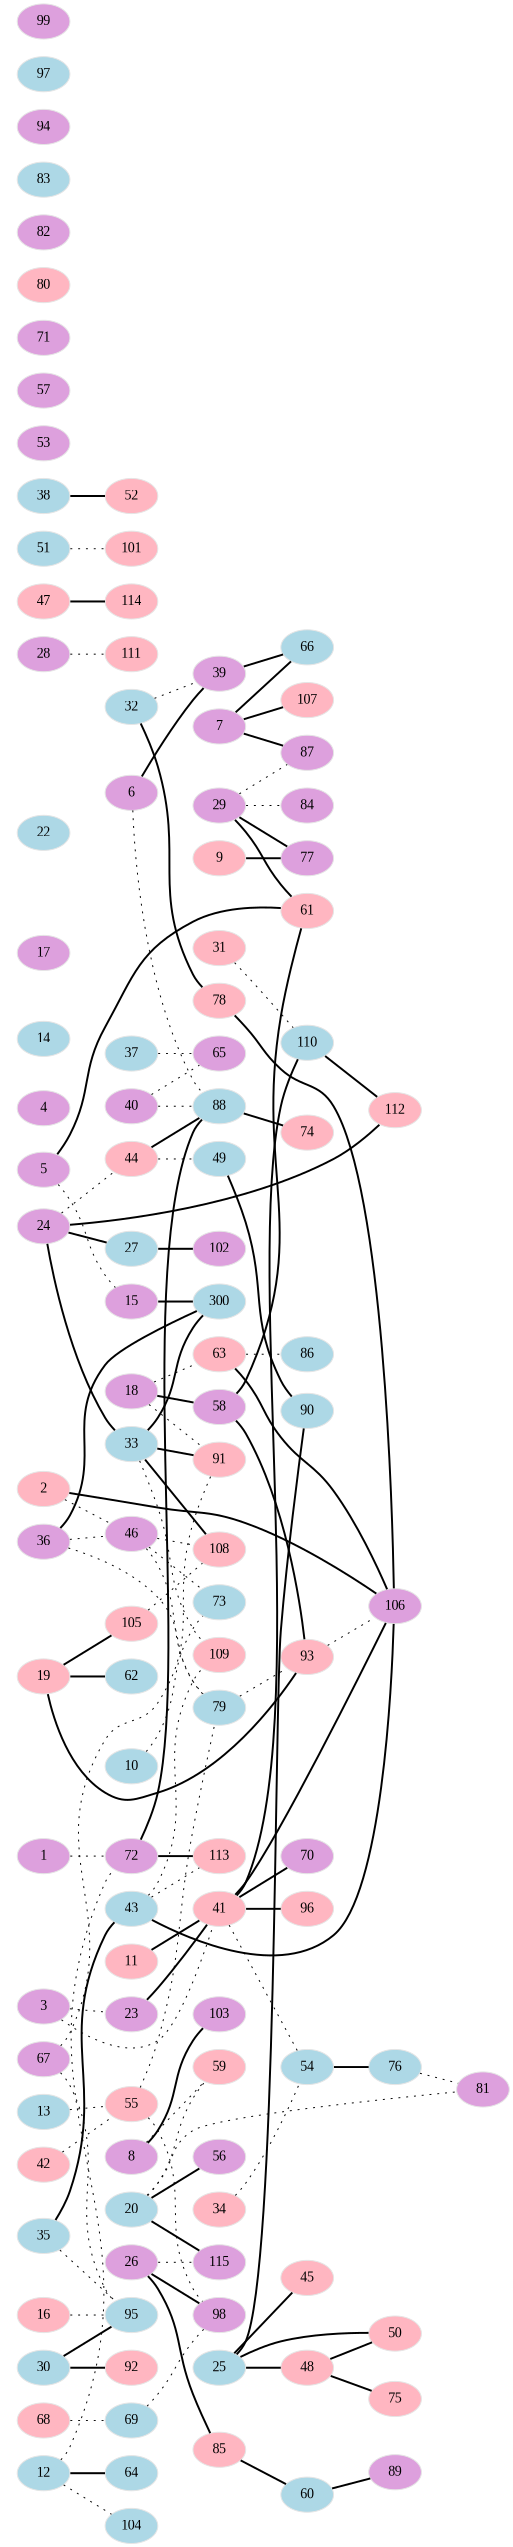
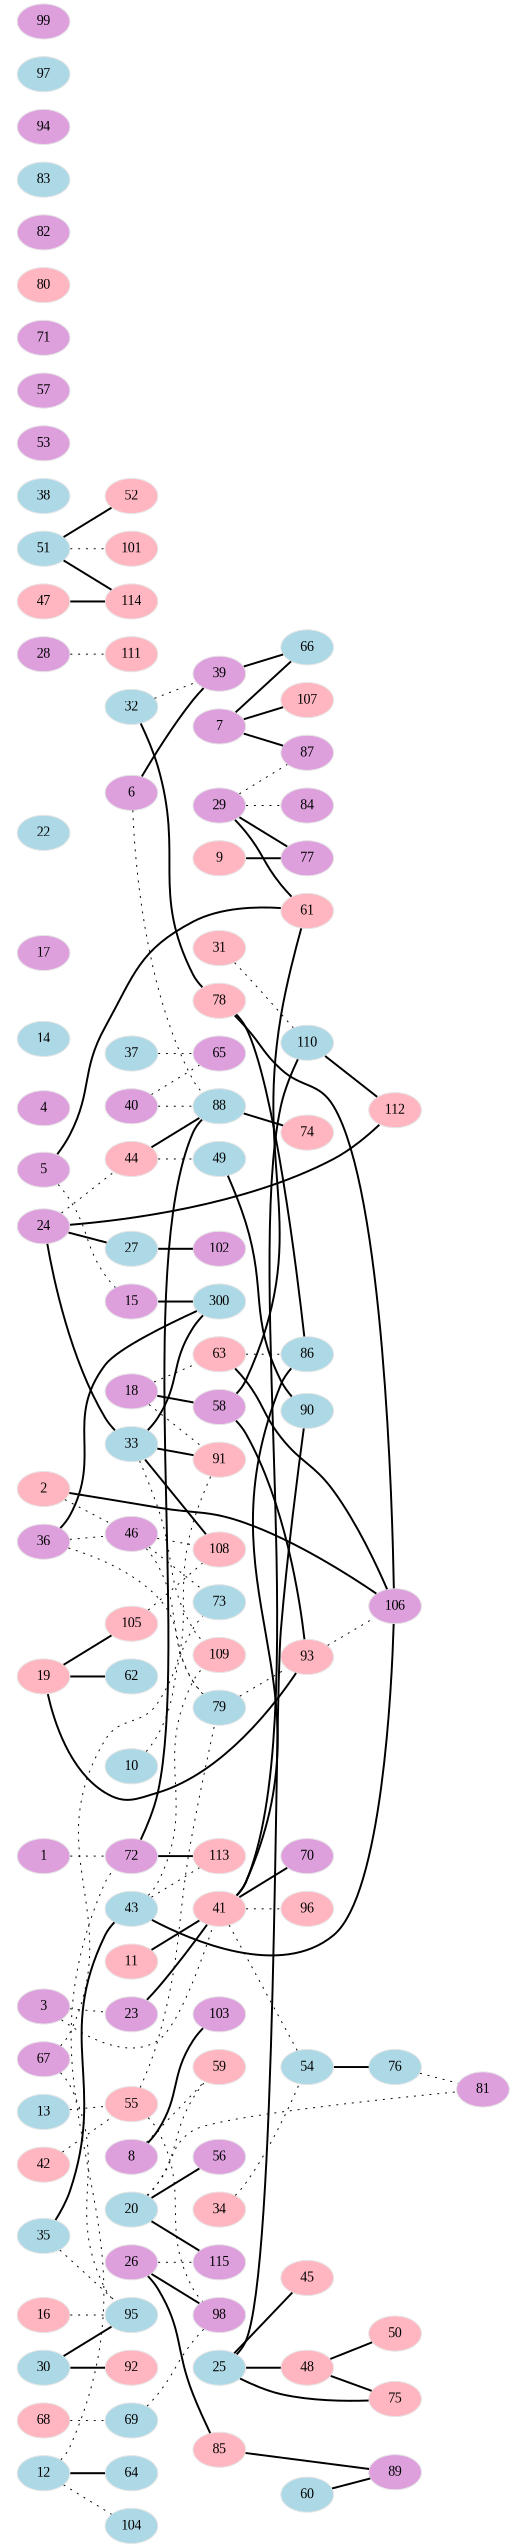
edge "38" -- "52": now "51" -- "52"
edge "51" -- "114": added
edge "78" -- "86": added
edge "106" -- "41": now "86" -- "41"
edge "41" -- "96": style bold -> dotted
edge "50" -- "25": now "75" -- "25"
edge "85" -- "60": now "85" -- "89"
